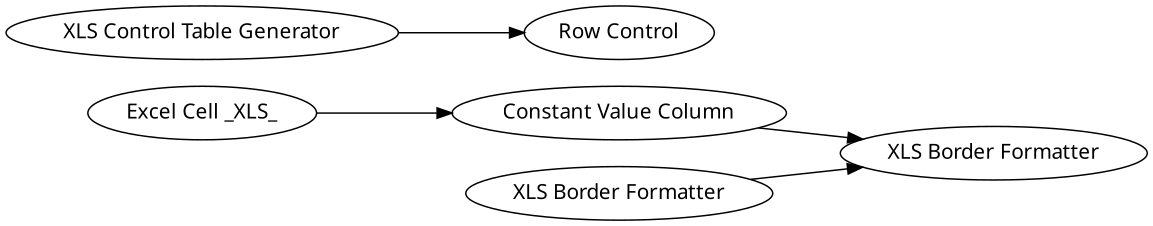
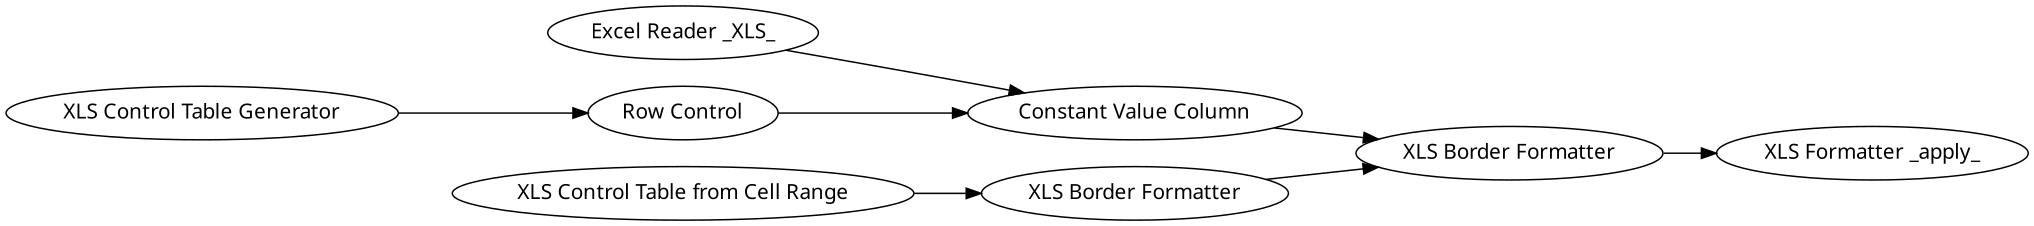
node "Excel Cell _XLS_": label "Excel Cell _XLS_" -> "Excel Reader _XLS_"
edge "Row Control" -> "Constant Value Column": added
node "XLS Formatter _apply_": added
node "XLS Control Table from Cell Range": added
